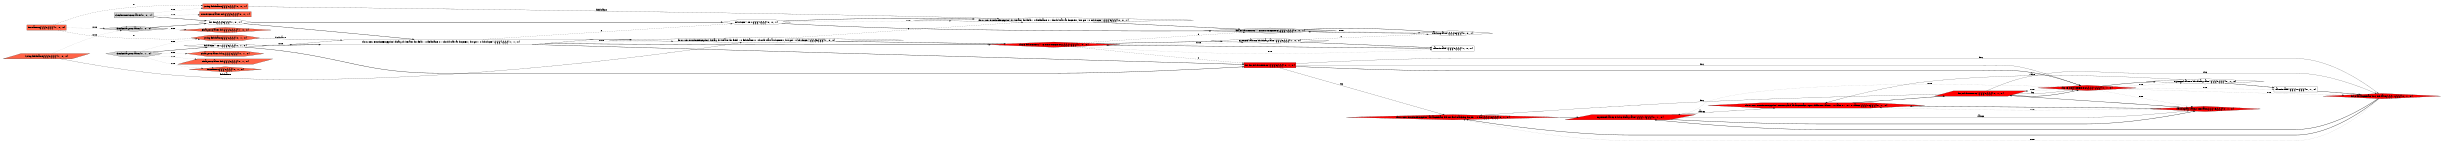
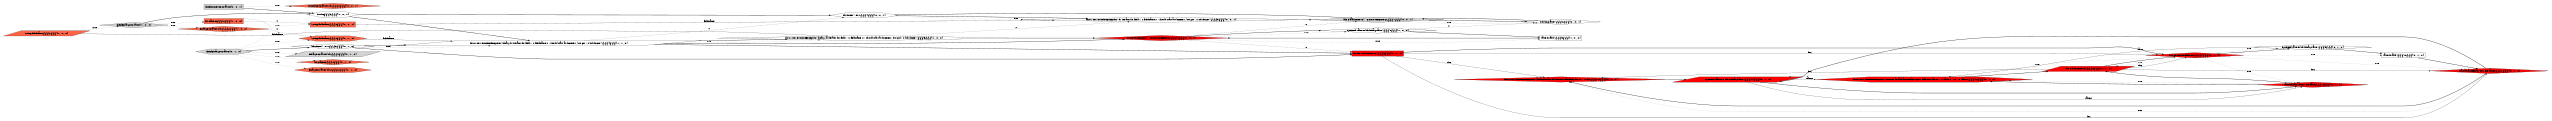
edge "checkNumericDocValues['0', '0', '1']" -> "String fieldName@@@2@@@['0', '0', '1']": now "checkBinaryDocValues['0', '1', '0']" -> "String fieldName@@@2@@@['0', '0', '1']"
node "NumericDocValues ndv@@@2@@@['0', '0', '1']": shape box -> diamond
edge "int maxDoc@@@2@@@['1', '0', '0']" -> "checkBinaryDocValues['1', '0', '0']": reversed
node "BinaryDocValues bdv@@@2@@@['0', '1', '0']": fillcolor tomato -> lightgray
